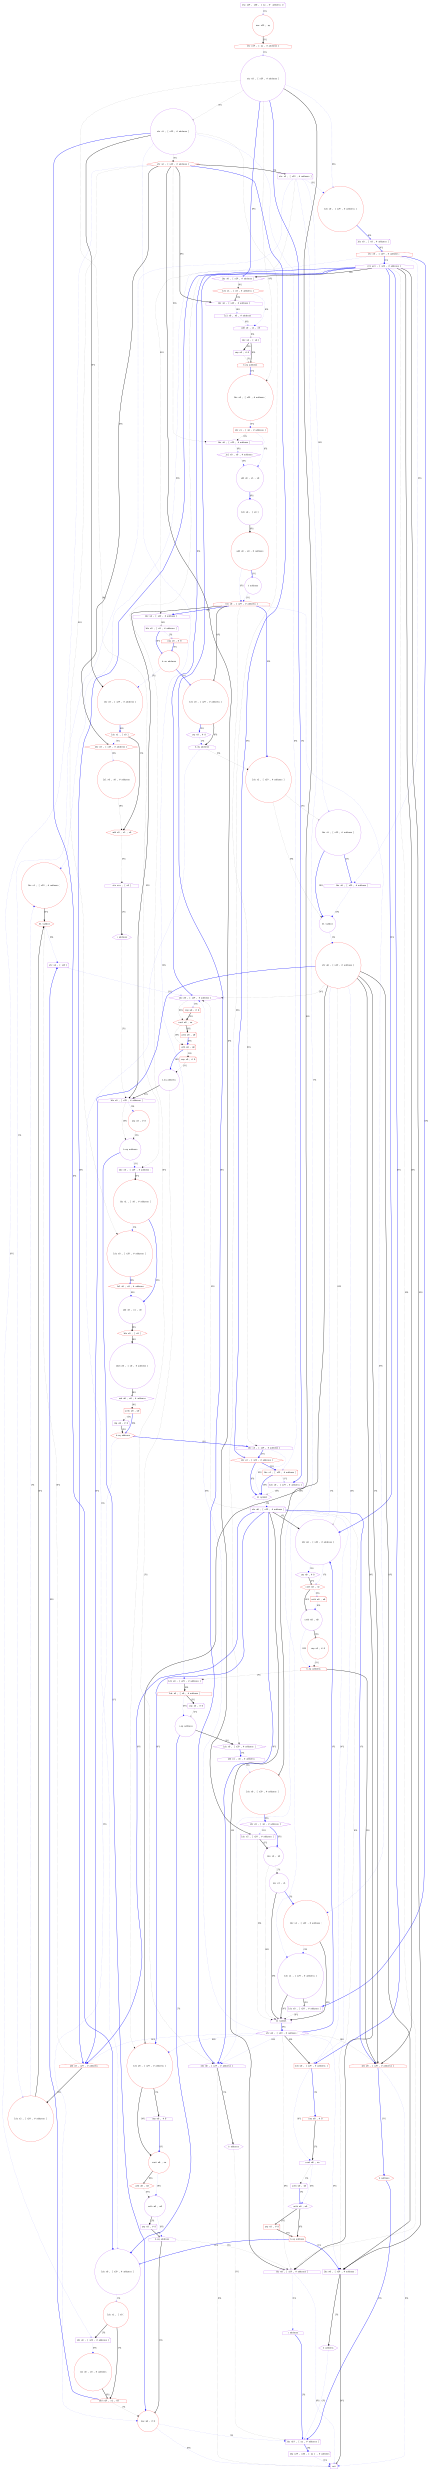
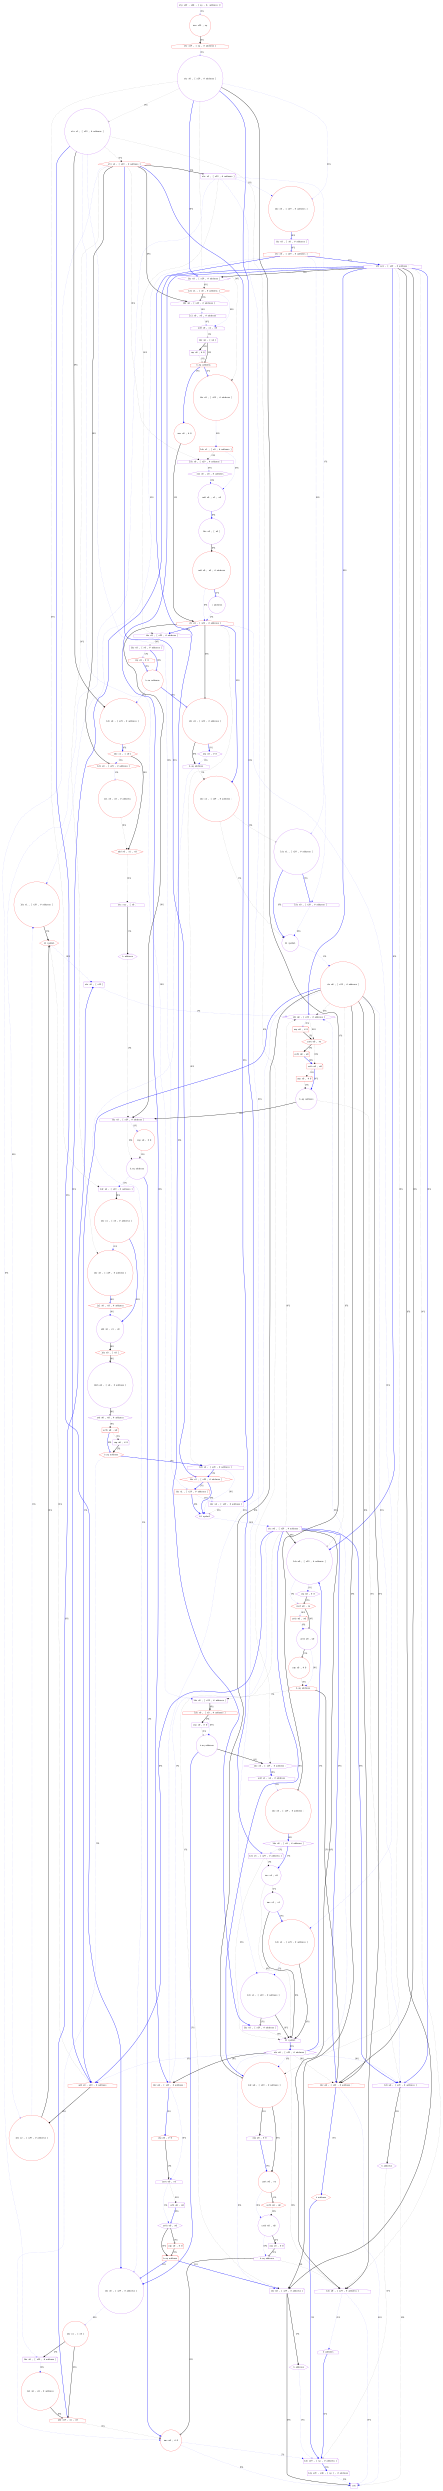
node "mov x0 , # 0": added
edge "str x2 , [ x29 , # address ]" -> "ldr x5 , [ x29 , # address ]": color black -> blue
edge "ldr x5 , [ x29 , # address ]" -> "mov x4 , x0": style bold -> dotted
